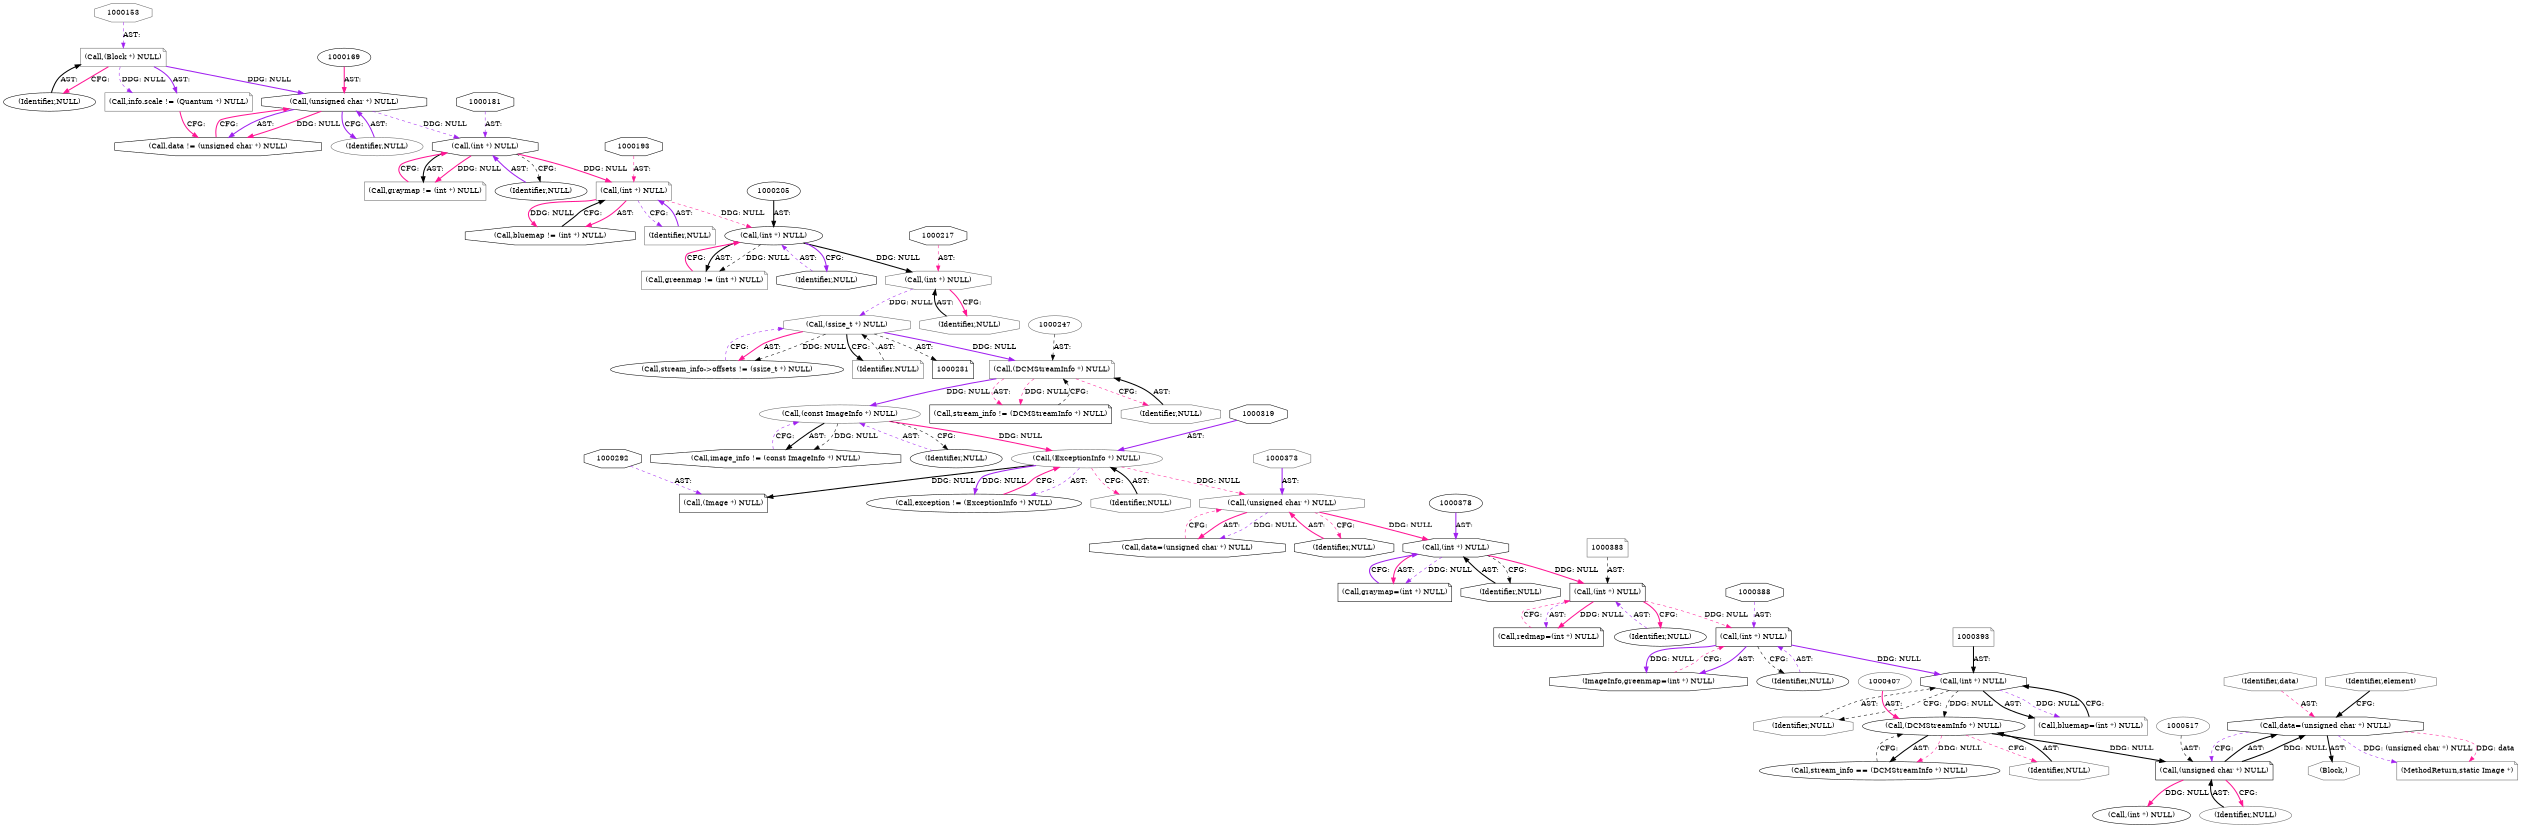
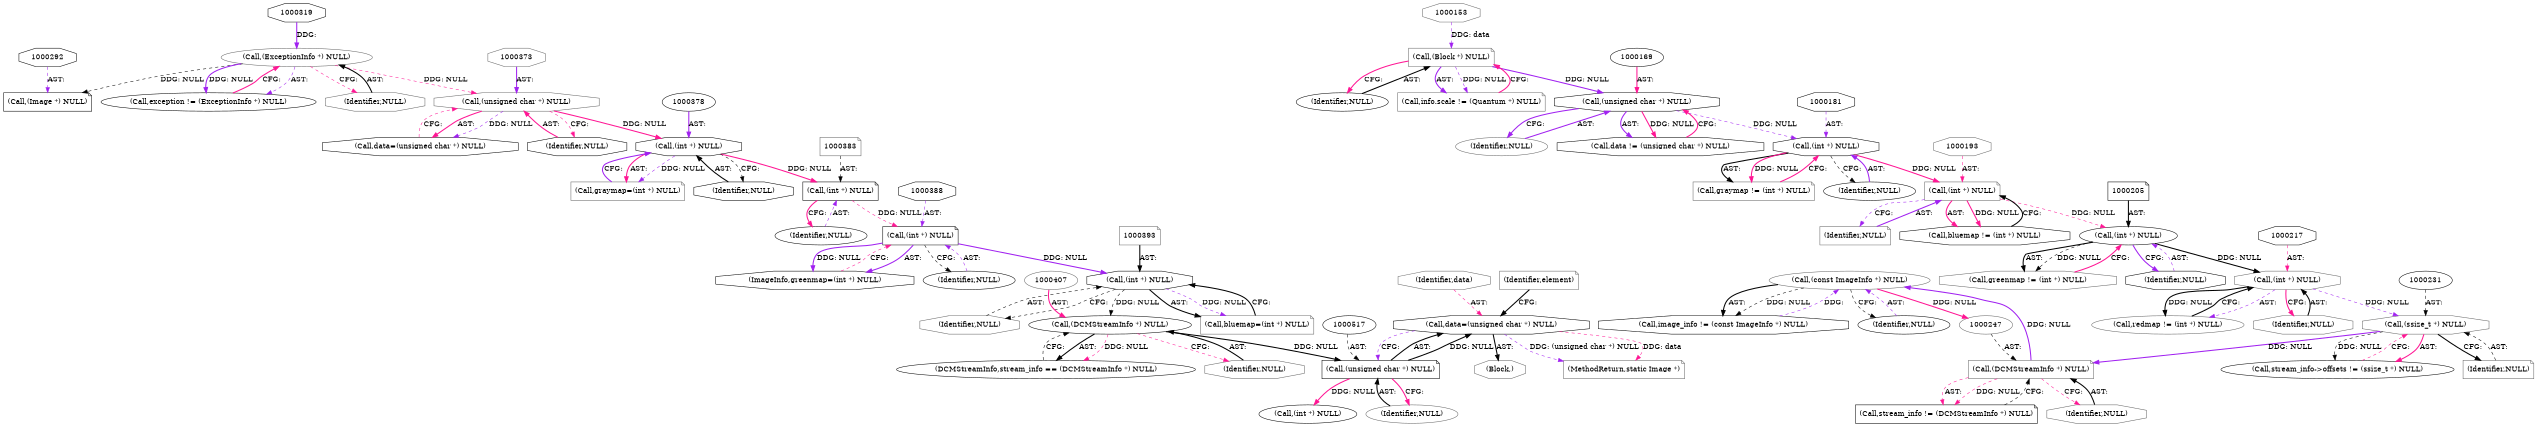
edge "1000153" -> "(Call,(Block *) NULL)": label "AST: " -> "DDG: data"
edge "(Call,info.scale != (Quantum *) NULL)" -> "(Call,data != (unsigned char *) NULL)": now "(Call,info.scale != (Quantum *) NULL)" -> "(Call,(Block *) NULL)"
node "1000193": color black -> gray40
node "1000205": shape ellipse -> note
node "(Call,greenmap != (int *) NULL)": shape note -> octagon
node "(Call,redmap != (int *) NULL)": added
edge "(Call,stream_info->offsets != (ssize_t *) NULL)" -> "(Call,(ssize_t *) NULL)": color purple -> deeppink
edge "(Call,(ssize_t *) NULL)" -> "1000231": reversed
node "1000231": shape note -> ellipse
edge "(Call,(const ImageInfo *) NULL)" -> "(Call,(ExceptionInfo *) NULL)": now "(Call,(const ImageInfo *) NULL)" -> "1000247"
edge "(Call,image_info != (const ImageInfo *) NULL)" -> "(Call,(const ImageInfo *) NULL)": label "CFG: " -> "DDG: "
edge "1000319" -> "(Call,(ExceptionInfo *) NULL)": label "AST: " -> "DDG: "
edge "(Call,(ExceptionInfo *) NULL)" -> "(Call,(Image *) NULL)": style bold -> dashed
node "(Call,graymap=(int *) NULL)": color black -> gray40
node "(Call,redmap=(int *) NULL)": removed
node "(Identifier,element)": shape octagon -> note
node "1000517": color gray40 -> black
node "(Call,stream_info == (DCMStreamInfo *) NULL)": label "(Call,stream_info == (DCMStreamInfo *) NULL)" -> "(DCMStreamInfo,stream_info == (DCMStreamInfo *) NULL)"
